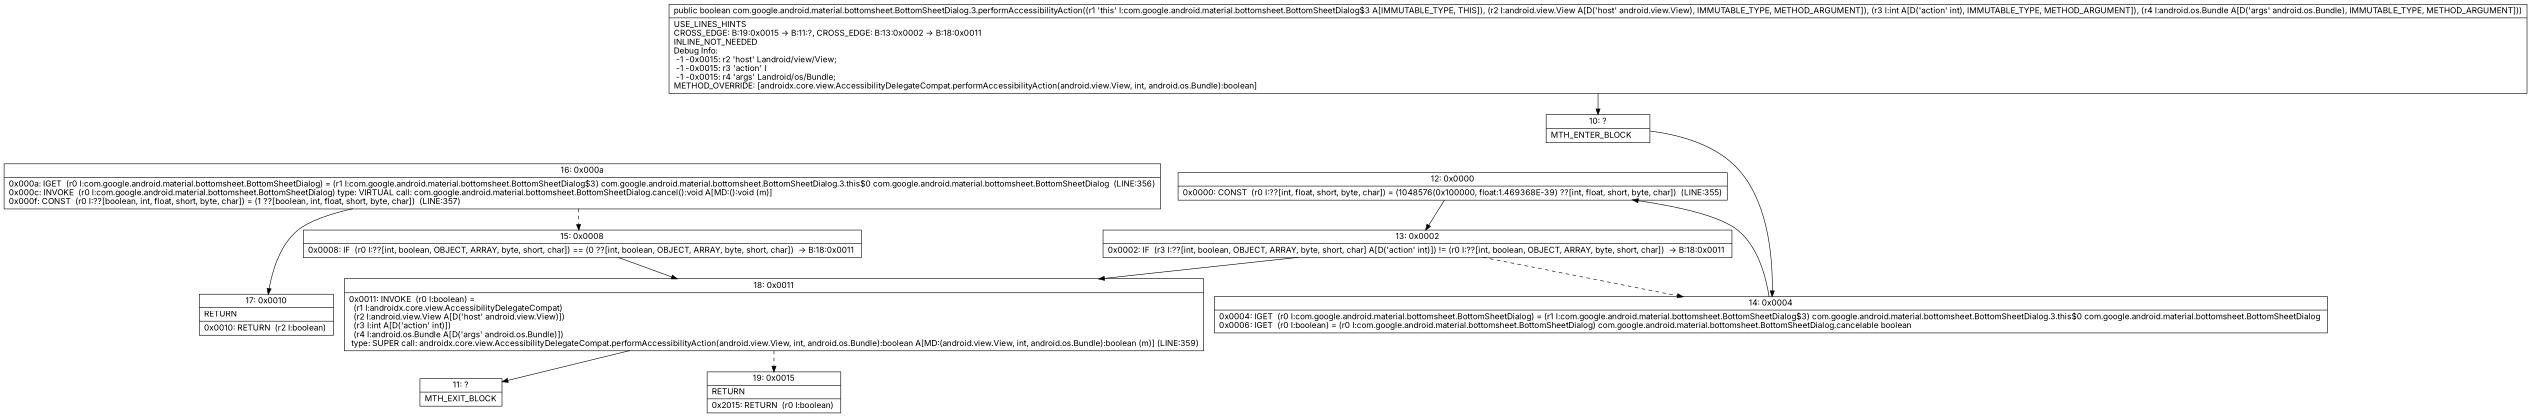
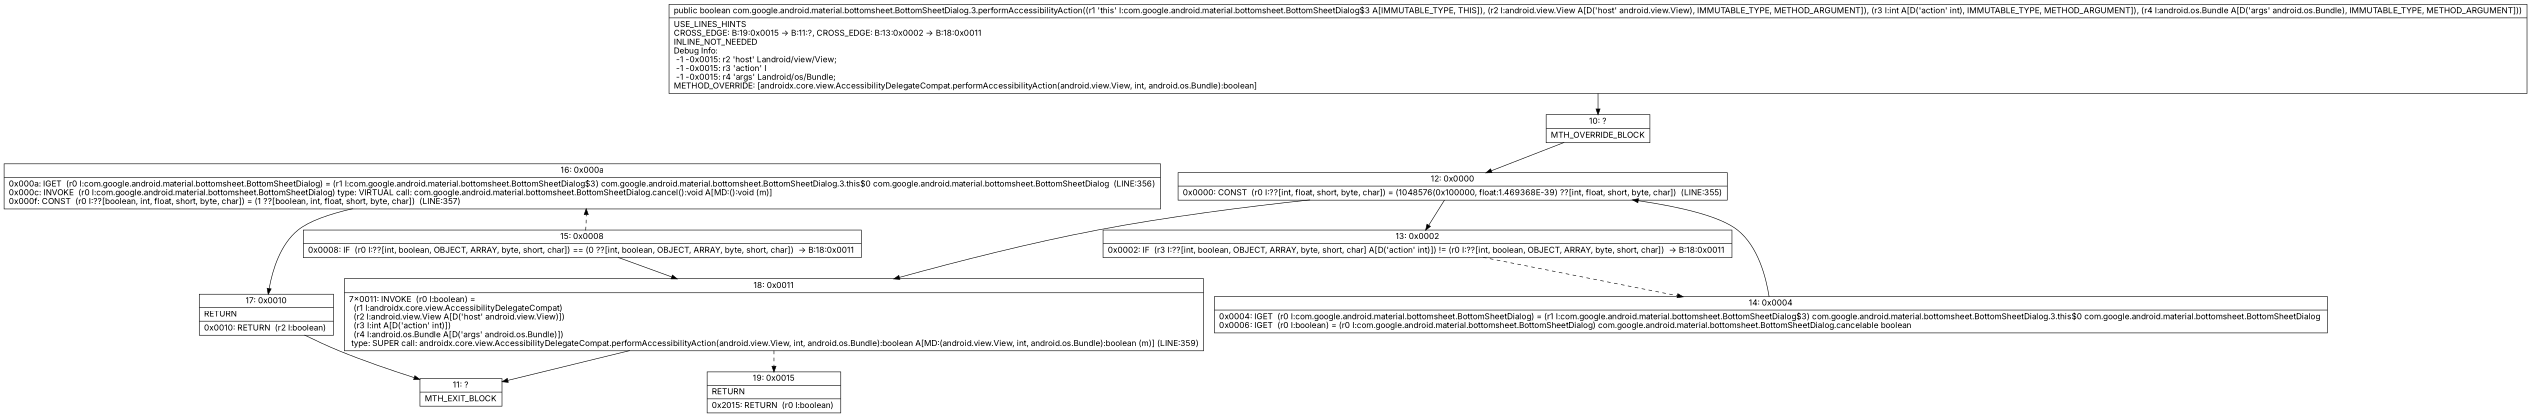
node "10: ?": text "MTH_ENTER_BLOCK" -> "MTH_OVERRIDE_BLOCK"
edge "10: ?" -> "14: 0x0004": now "10: ?" -> "12: 0x0000"
edge "16: 0x000a" -> "15: 0x0008": reversed
edge "13: 0x0002" -> "18: 0x0011": now "12: 0x0000" -> "18: 0x0011"
node "18: 0x0011": text "0x0011: INVOKE  (r0 I:boolean) =" -> "7x0011: INVOKE  (r0 I:boolean) ="
edge "17: 0x0010" -> "11: ?": added
